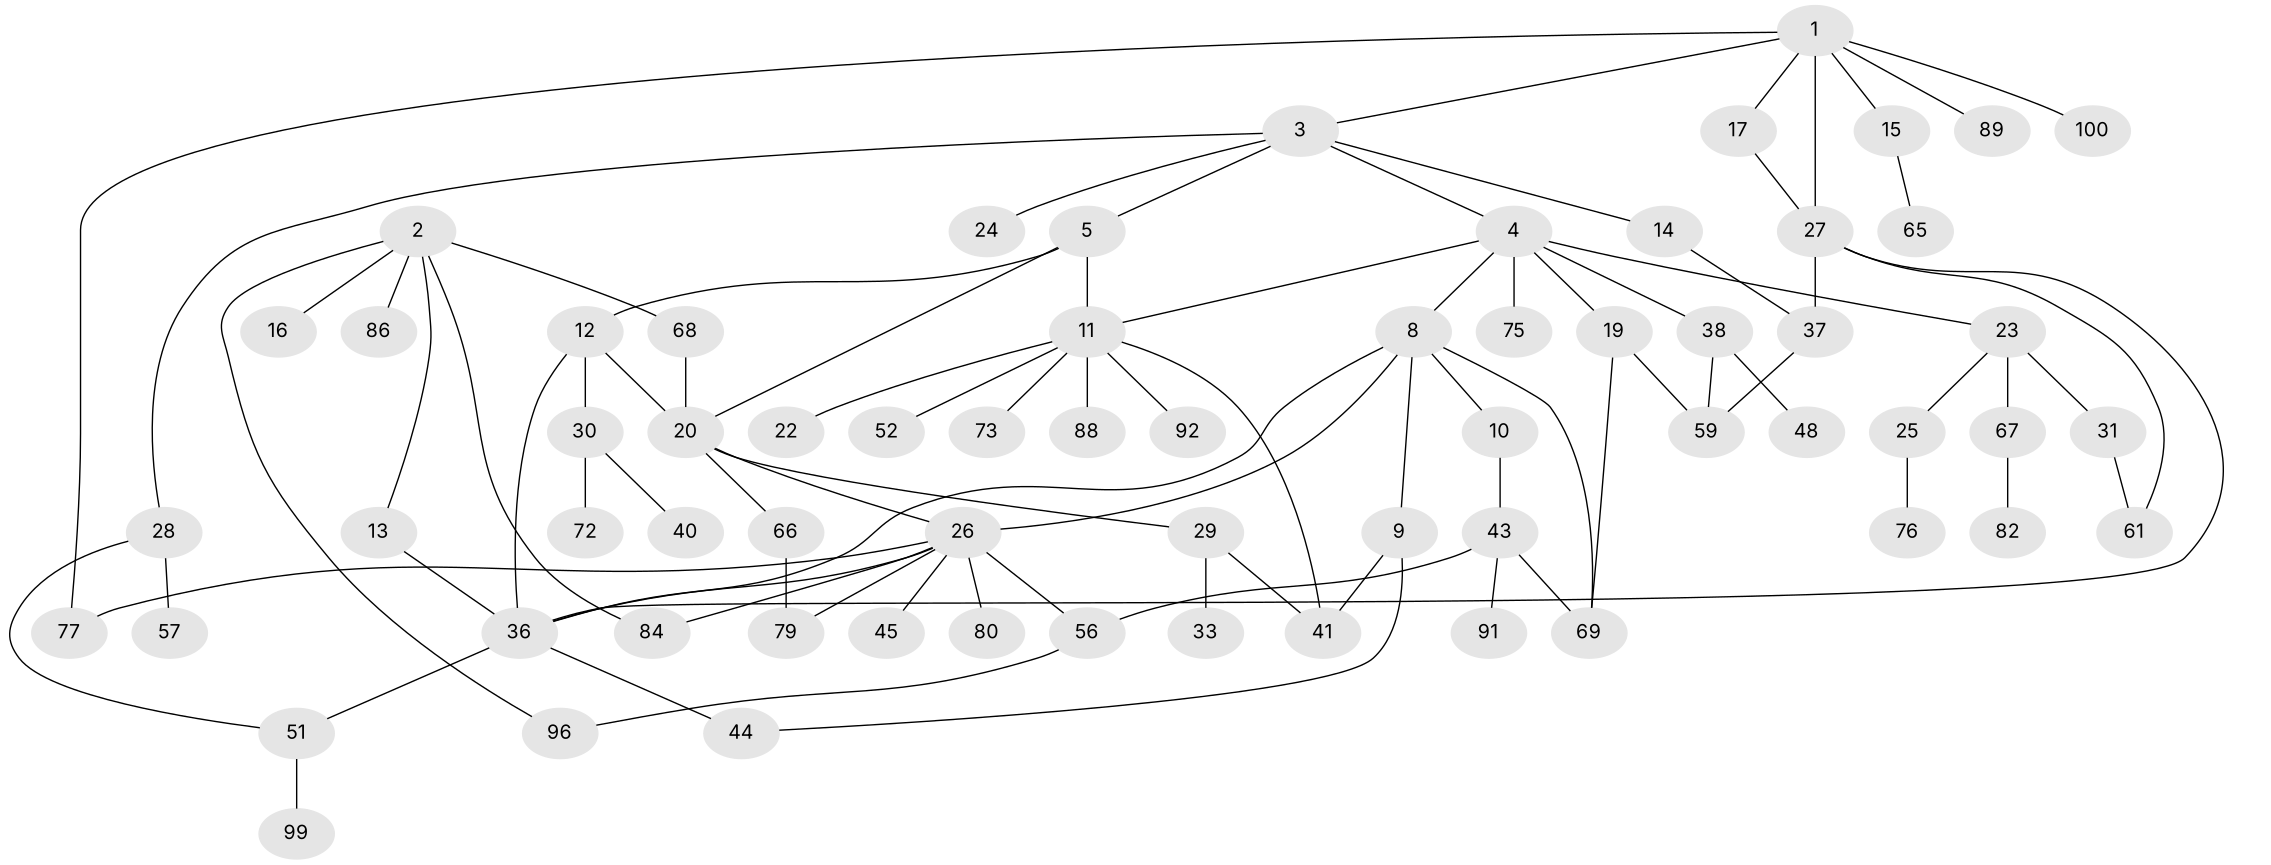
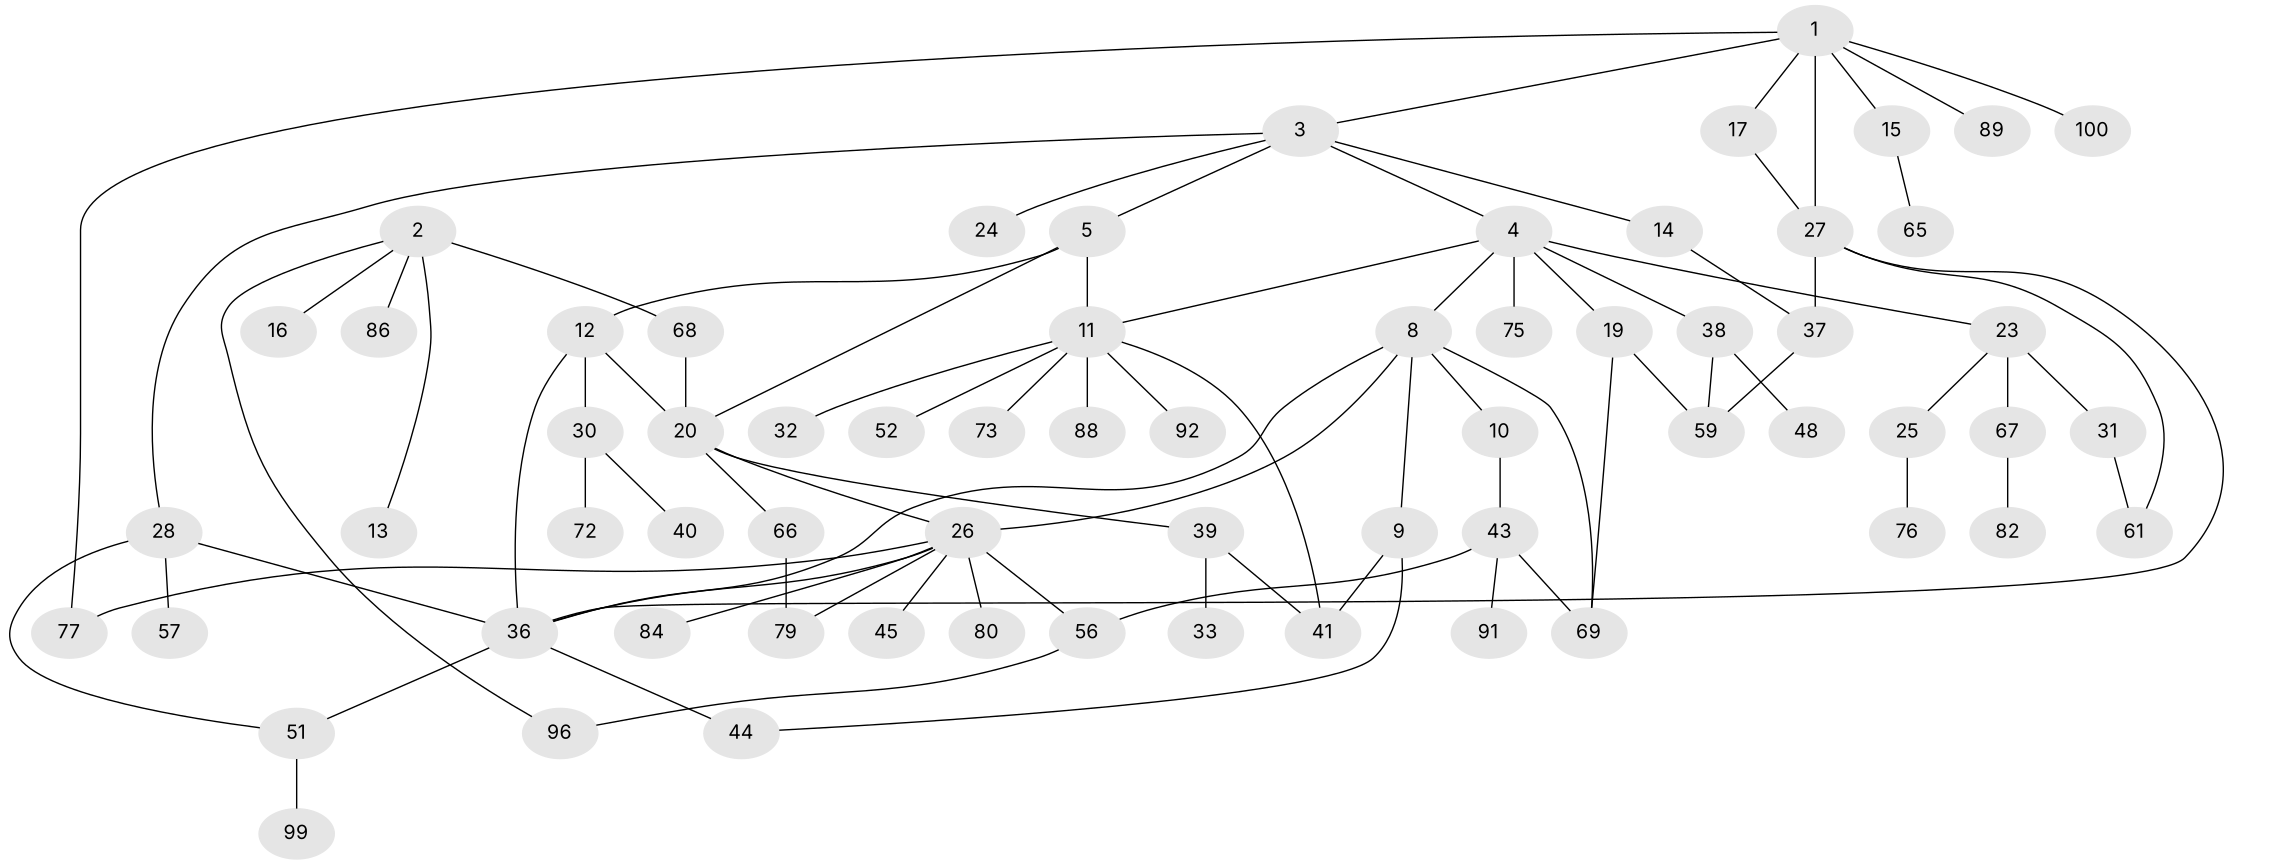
node "22": label "22" -> "32"
edge "2" -- "84": removed
node "29": label "29" -> "39"
edge "13" -- "36": now "28" -- "36"
